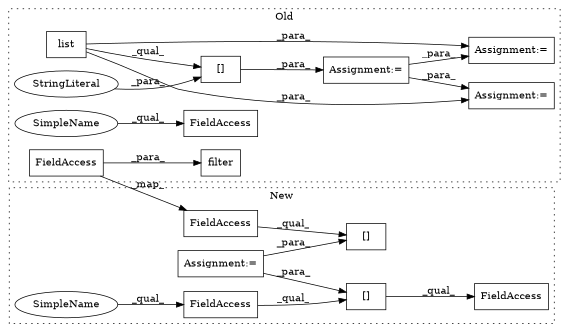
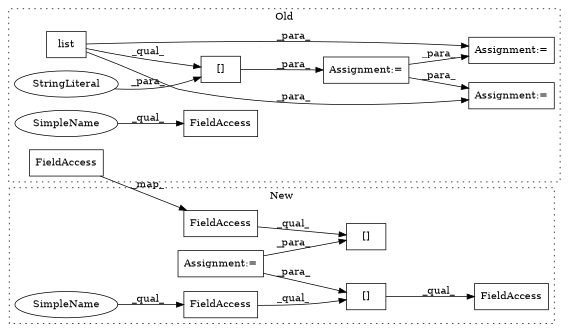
node "filter": removed
